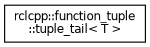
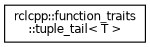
node "rclcpp::function_tuple ::tuple_tail< T >": label "rclcpp::function_tuple ::tuple_tail< T >" -> "rclcpp::function_traits ::tuple_tail< T >"
